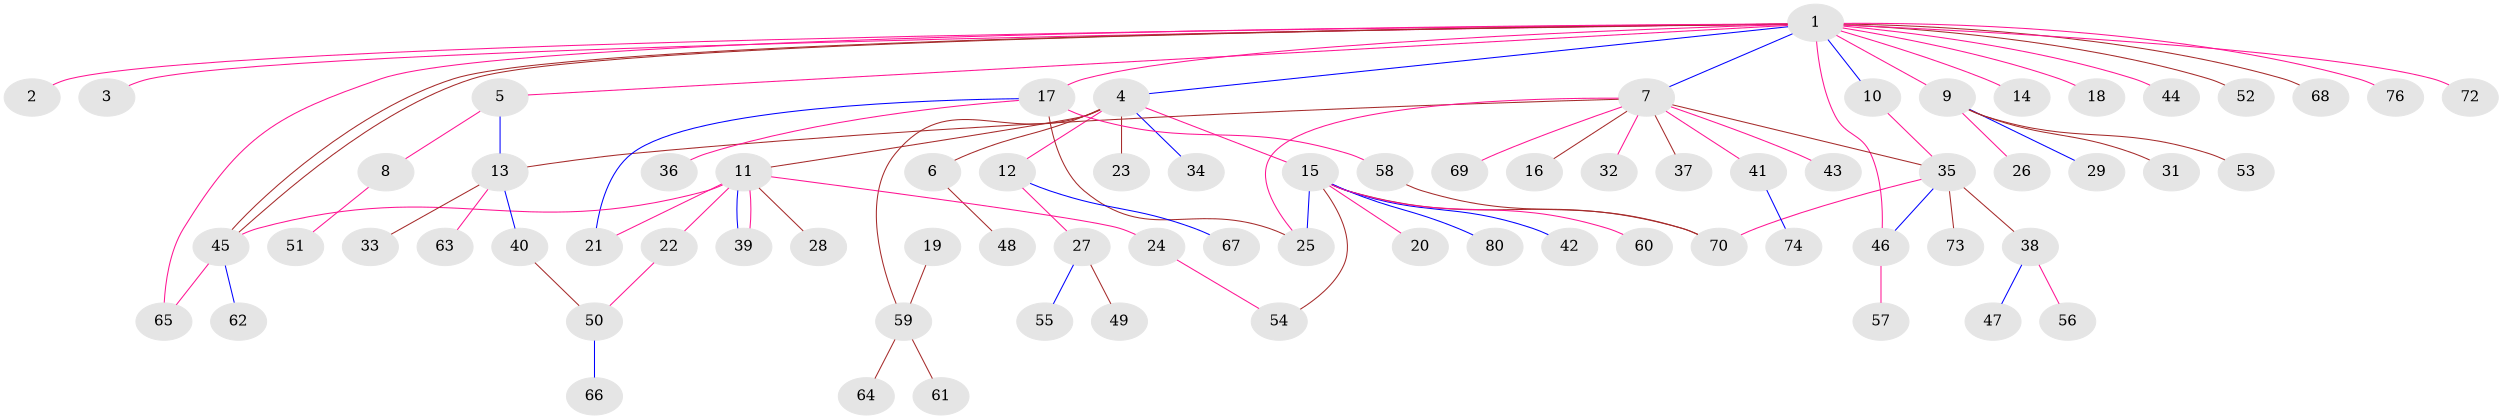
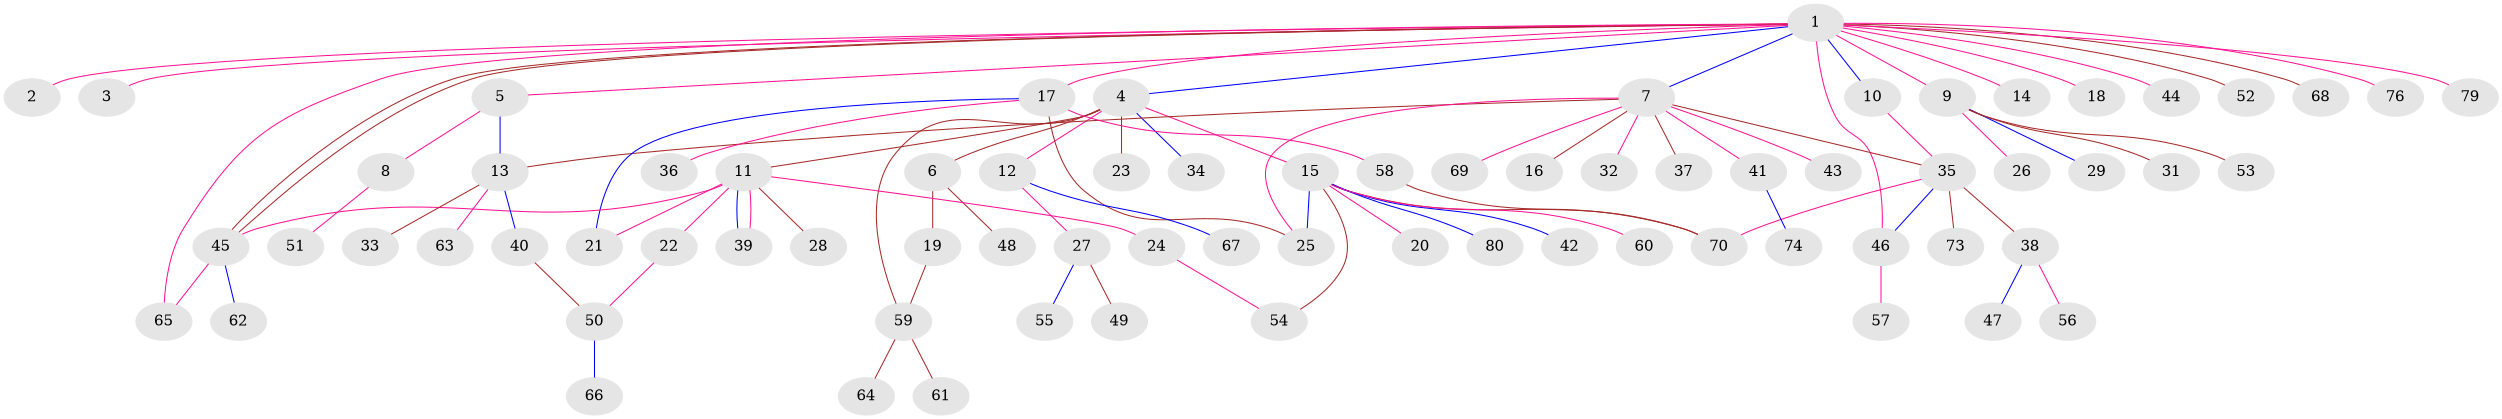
node "72": label "72" -> "79"
edge "6" -- "19": added
